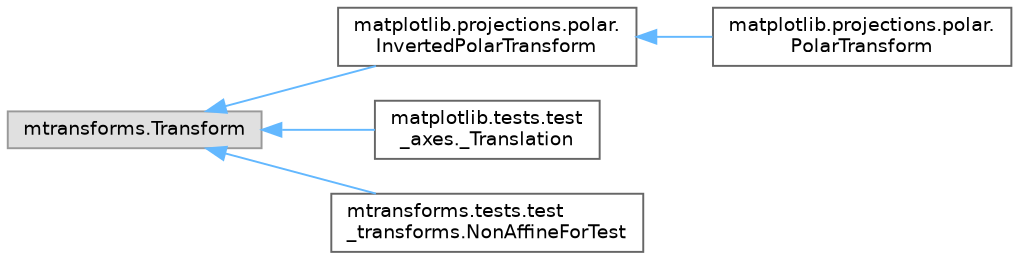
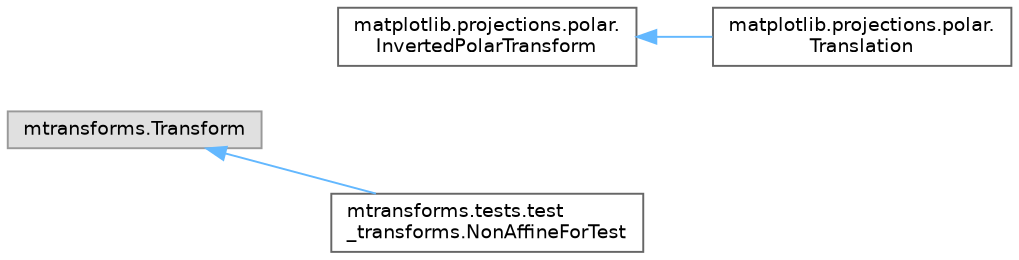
node "matplotlib.projections.polar. PolarTransform": label "matplotlib.projections.polar. PolarTransform" -> "matplotlib.projections.polar. Translation"
edge "matplotlib.projections.polar. InvertedPolarTransform" -> "mtransforms.Transform": removed
node "matplotlib.tests.test _axes._Translation": removed
